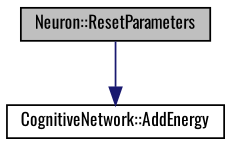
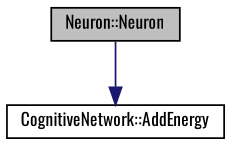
node "Neuron::ResetParameters": label "Neuron::ResetParameters" -> "Neuron::Neuron"
